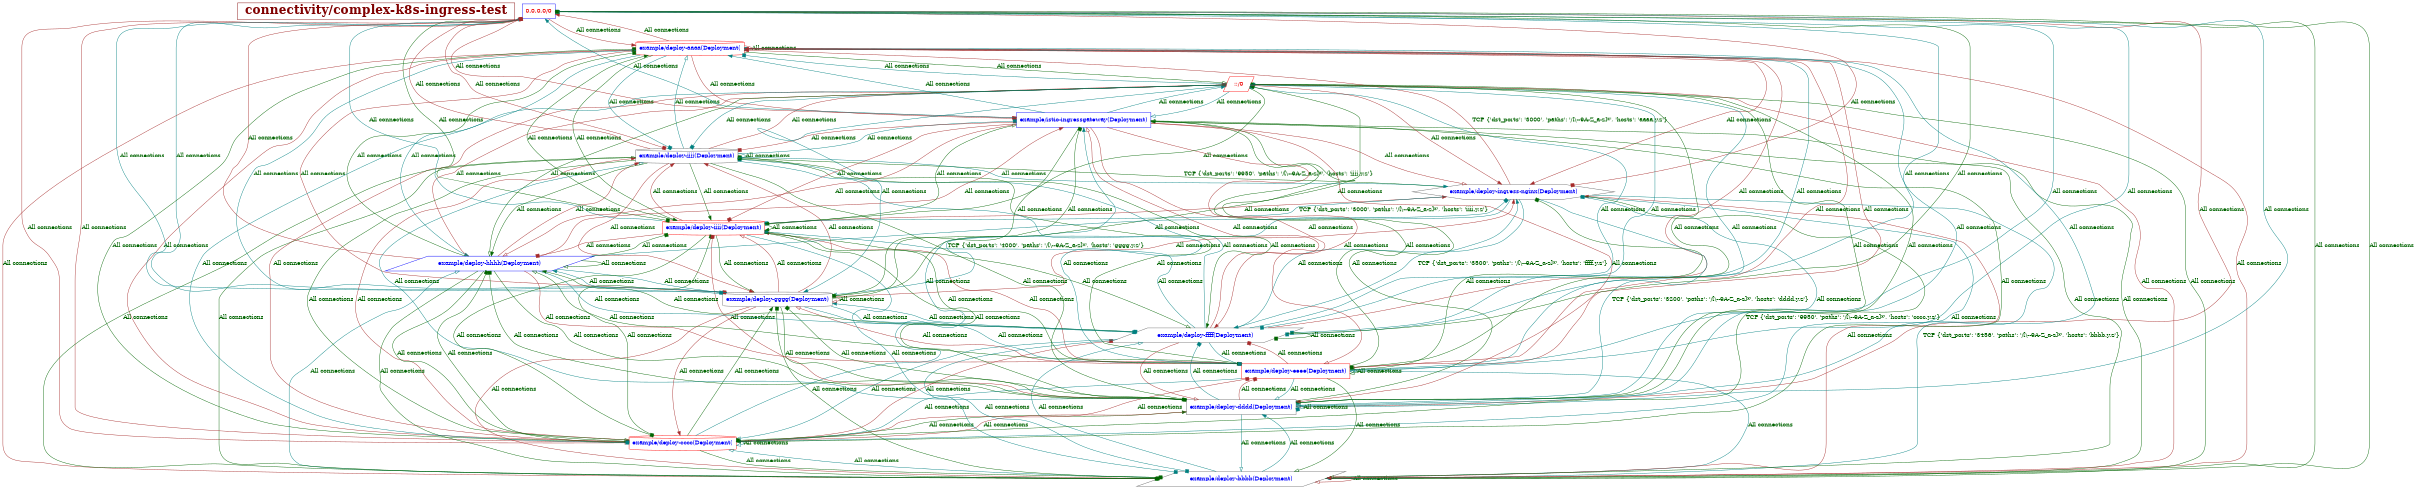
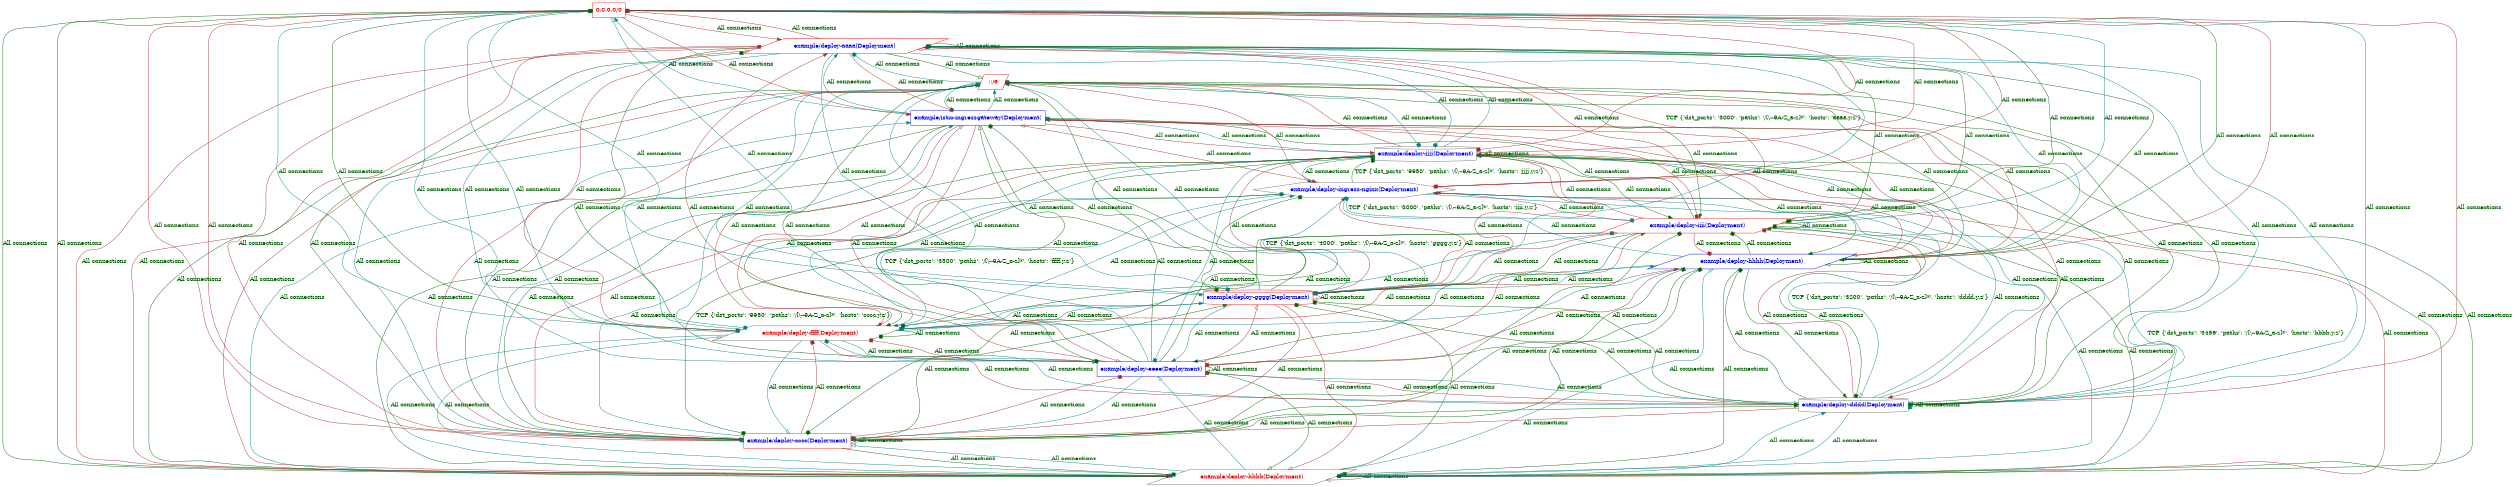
node "connectivity/complex-k8s-ingress-test": removed
node "0.0.0.0/0": color blue -> red
edge "0.0.0.0/0" -> "example/deploy-hhhh(Deployment)": added, label "All connections"
node "example/deploy-aaaa(Deployment)": shape cylinder -> parallelogram
edge "example/deploy-aaaa(Deployment)" -> "example/deploy-eeee(Deployment)": color brown -> darkgreen
node "::/0": label "::/0" -> "::/6"
edge "example/istio-ingressgateway(Deployment)" -> "example/deploy-jjjj(Deployment)": arrowhead box -> normal
edge "example/istio-ingressgateway(Deployment)" -> "example/deploy-ingress-nginx(Deployment)": reversed
edge "example/deploy-aaaa(Deployment)" -> "example/deploy-gggg(Deployment)": color brown -> teal
node "example/deploy-iiii(Deployment)": shape cylinder -> parallelogram
edge "example/deploy-bbbb(Deployment)" -> "example/istio-ingressgateway(Deployment)": color darkgreen -> teal
edge "example/deploy-iiii(Deployment)" -> "example/deploy-ffff(Deployment)": arrowhead onormal -> box
node "example/deploy-gggg(Deployment)": color gray40 -> red
edge "example/deploy-ffff(Deployment)" -> "example/deploy-hhhh(Deployment)": color darkgreen -> brown
node "example/deploy-ffff(Deployment)": fontcolor blue -> red2
edge "example/deploy-eeee(Deployment)" -> "example/deploy-hhhh(Deployment)": arrowhead onormal -> box
node "example/deploy-eeee(Deployment)": color red -> blue
edge "example/deploy-eeee(Deployment)" -> "example/deploy-cccc(Deployment)": arrowhead normal -> box
node "example/deploy-dddd(Deployment)": shape box -> cylinder
node "example/deploy-cccc(Deployment)": shape cylinder -> box
edge "example/deploy-bbbb(Deployment)" -> "example/deploy-iiii(Deployment)": added, label "All connections"
node "example/deploy-bbbb(Deployment)": fontcolor blue -> red2
